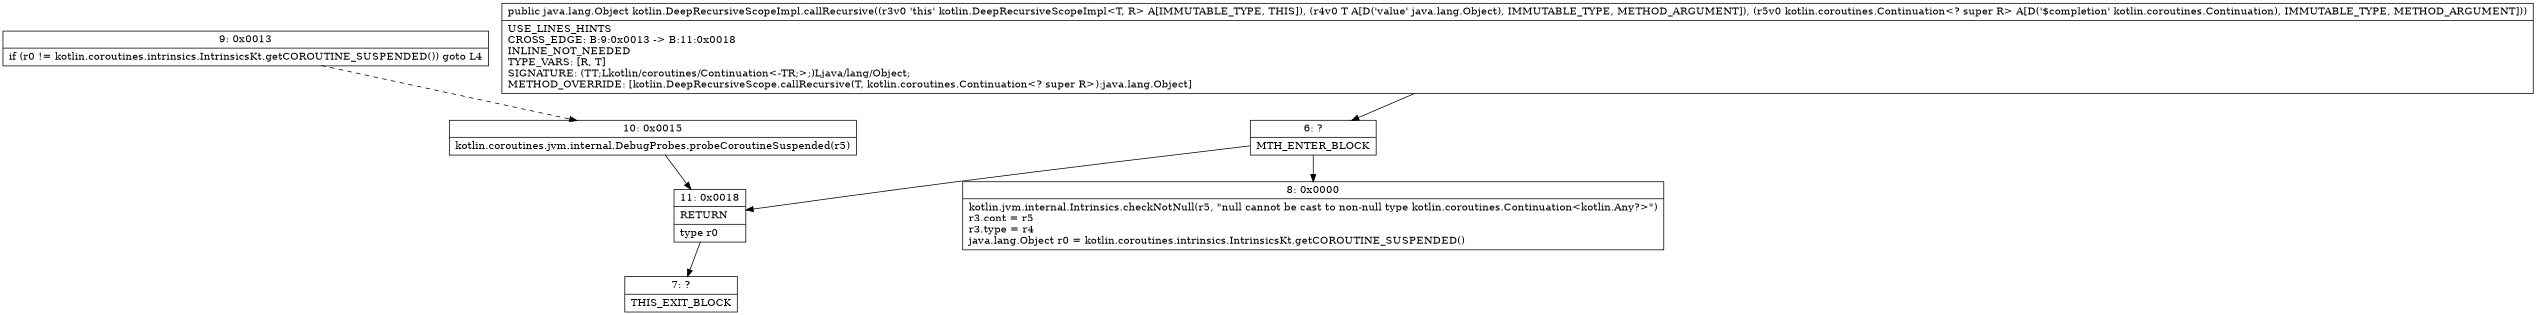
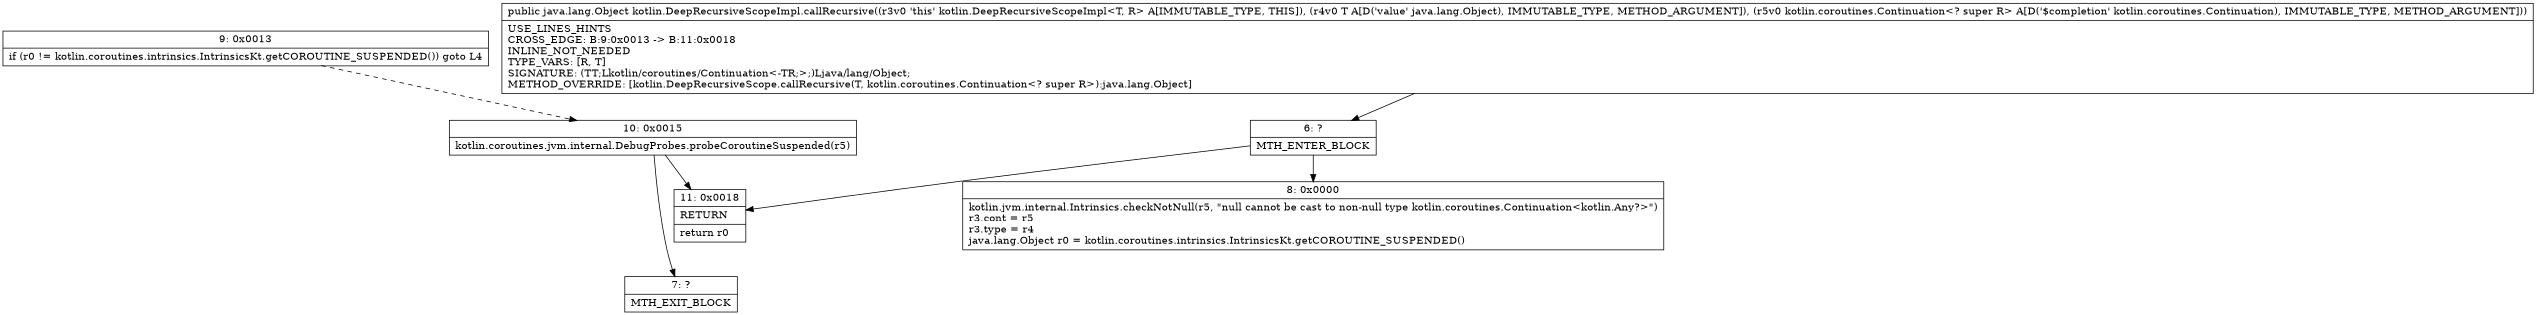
node "11: 0x0018": text "type r0" -> "return r0"
edge "11: 0x0018" -> "7: ?": now "10: 0x0015" -> "7: ?"
node "7: ?": text "THIS_EXIT_BLOCK" -> "MTH_EXIT_BLOCK"
